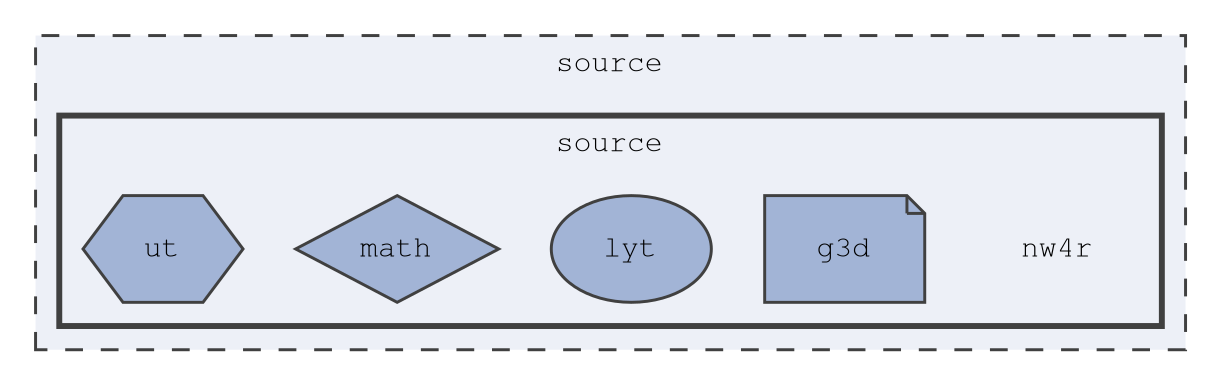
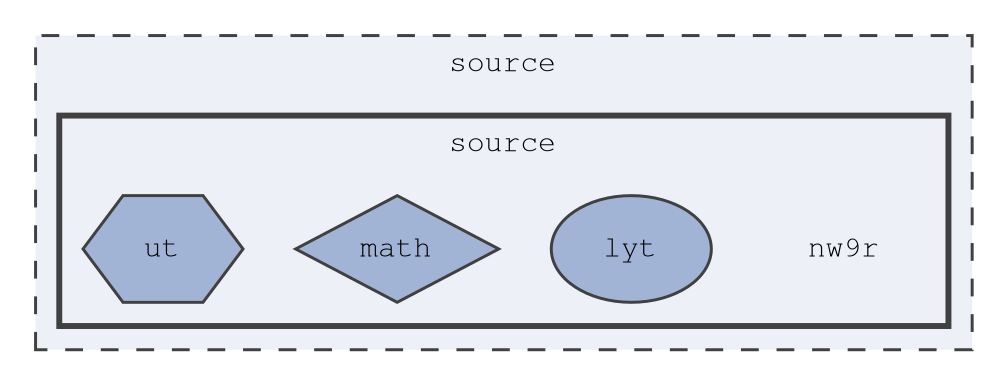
node "g3d": removed
node "nw4r": label "nw4r" -> "nw9r"
